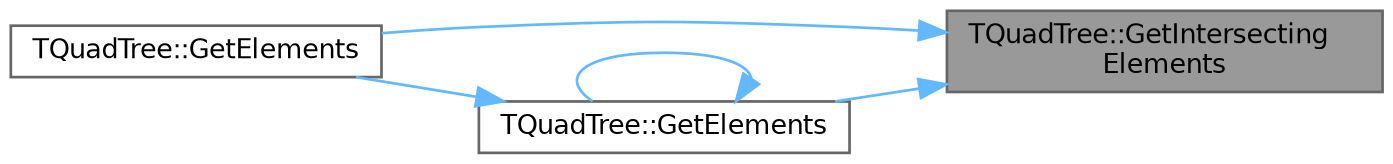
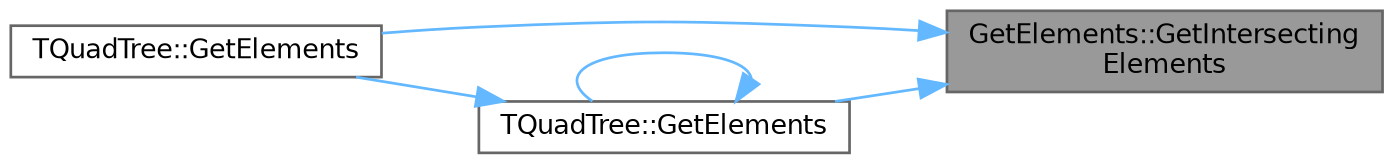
node "TQuadTree::GetIntersecting Elements": label "TQuadTree::GetIntersecting Elements" -> "GetElements::GetIntersecting Elements"
